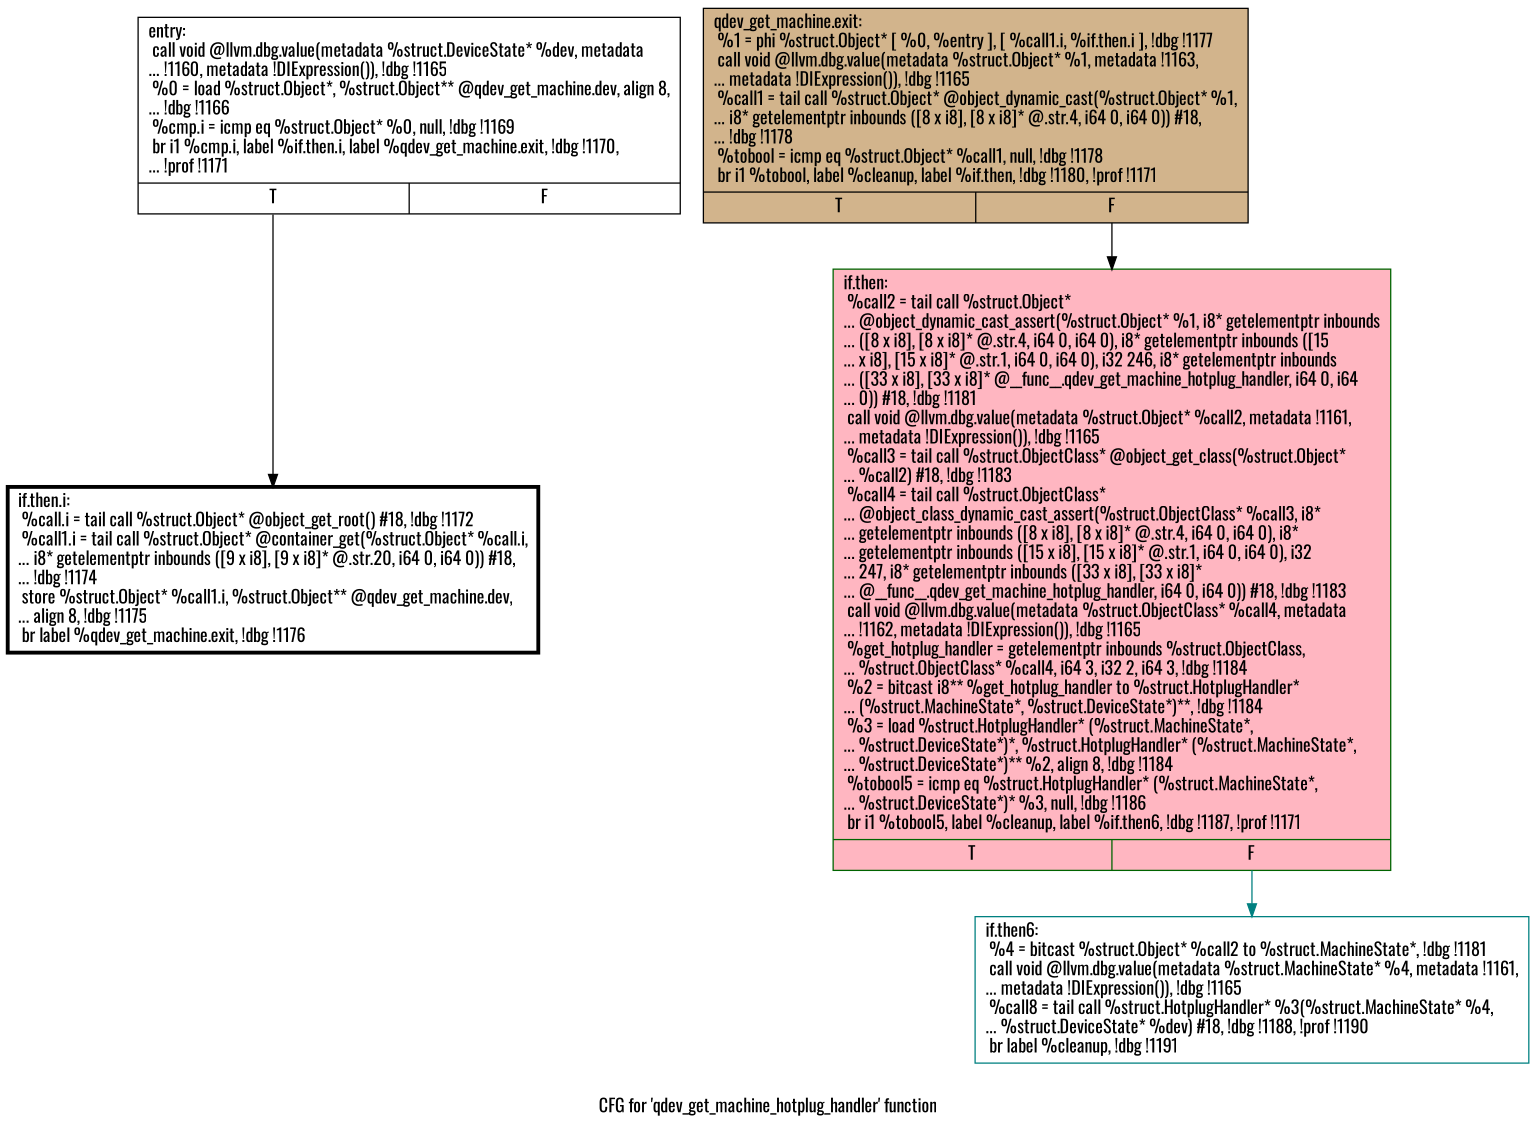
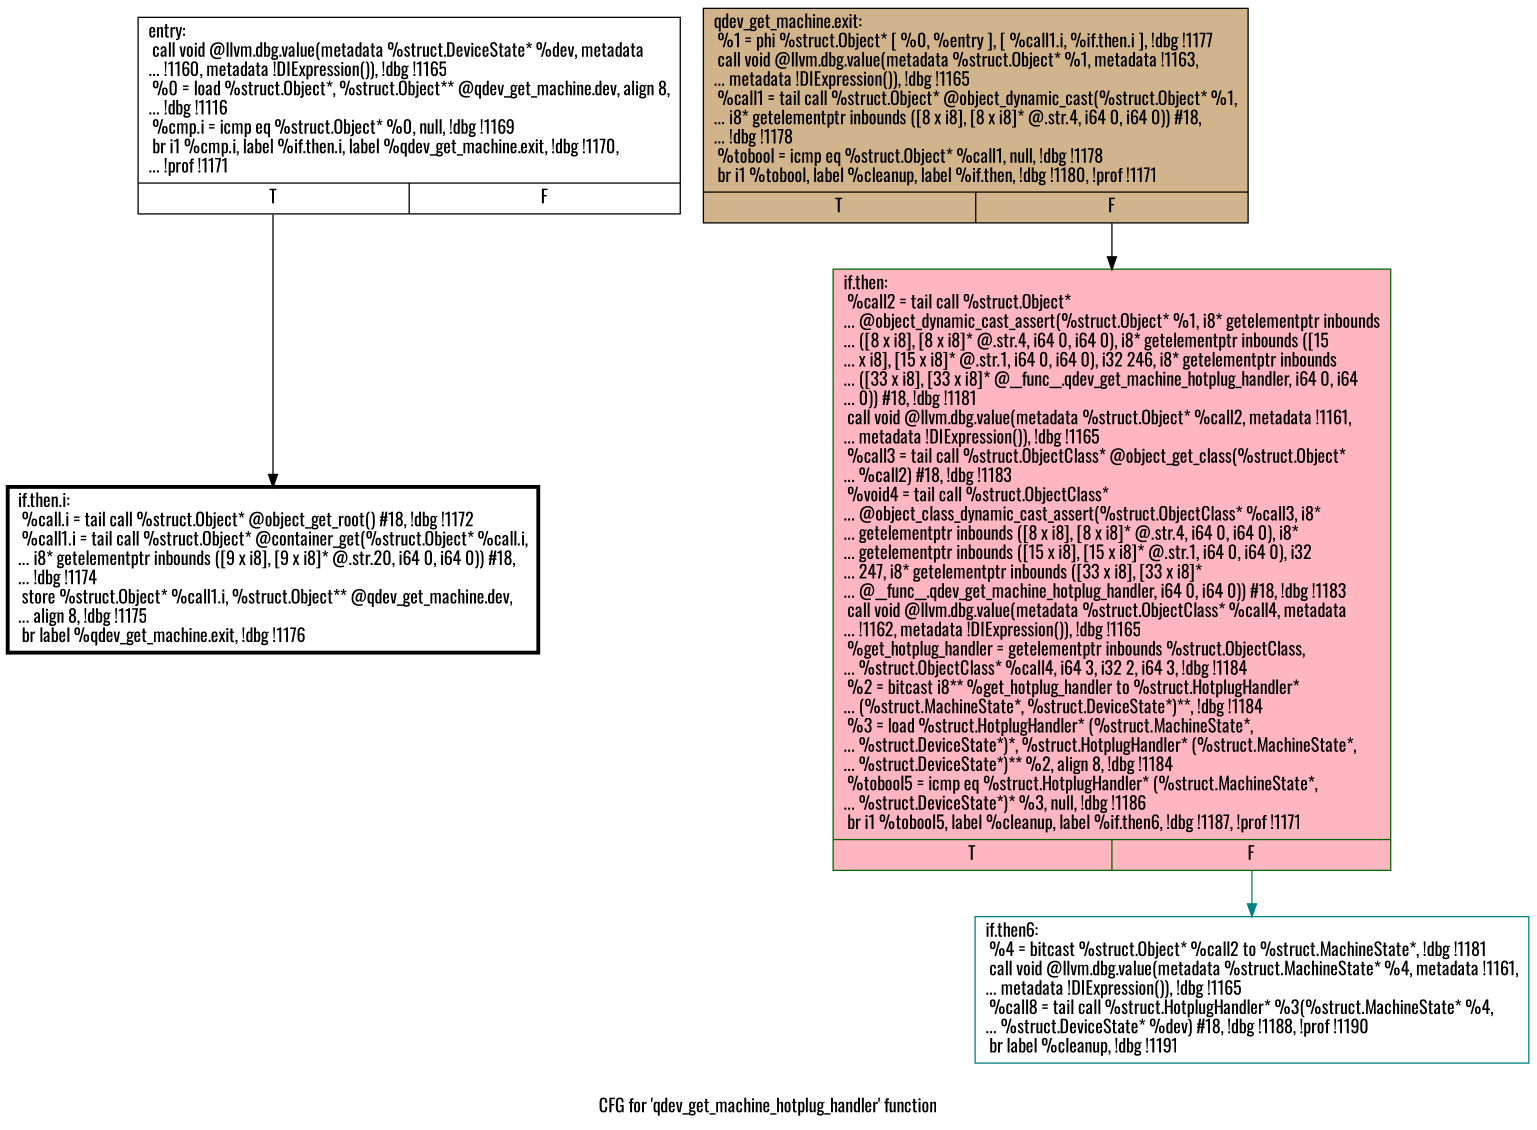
node "entry:": text "... !dbg !1166" -> "... !dbg !1116"
node "if.then:": text "%call4 = tail call %struct.ObjectClass*" -> "%void4 = tail call %struct.ObjectClass*"
